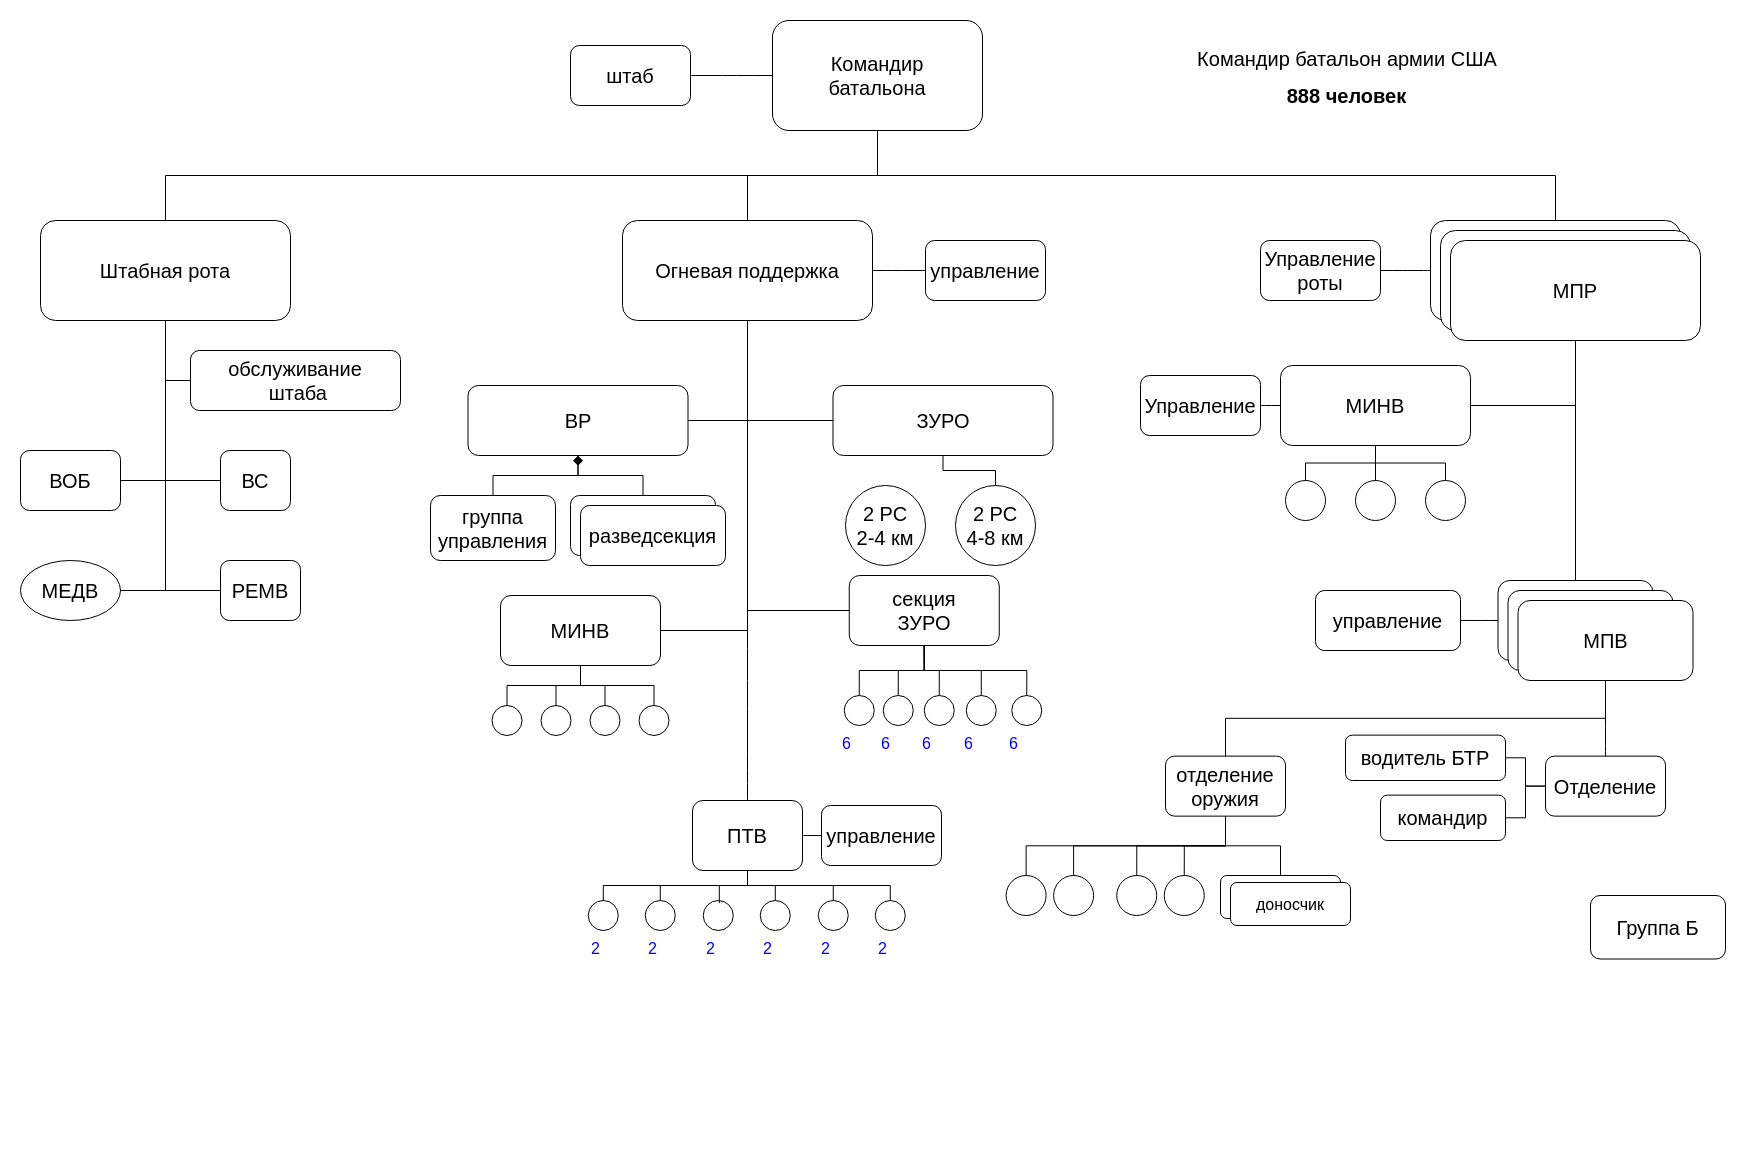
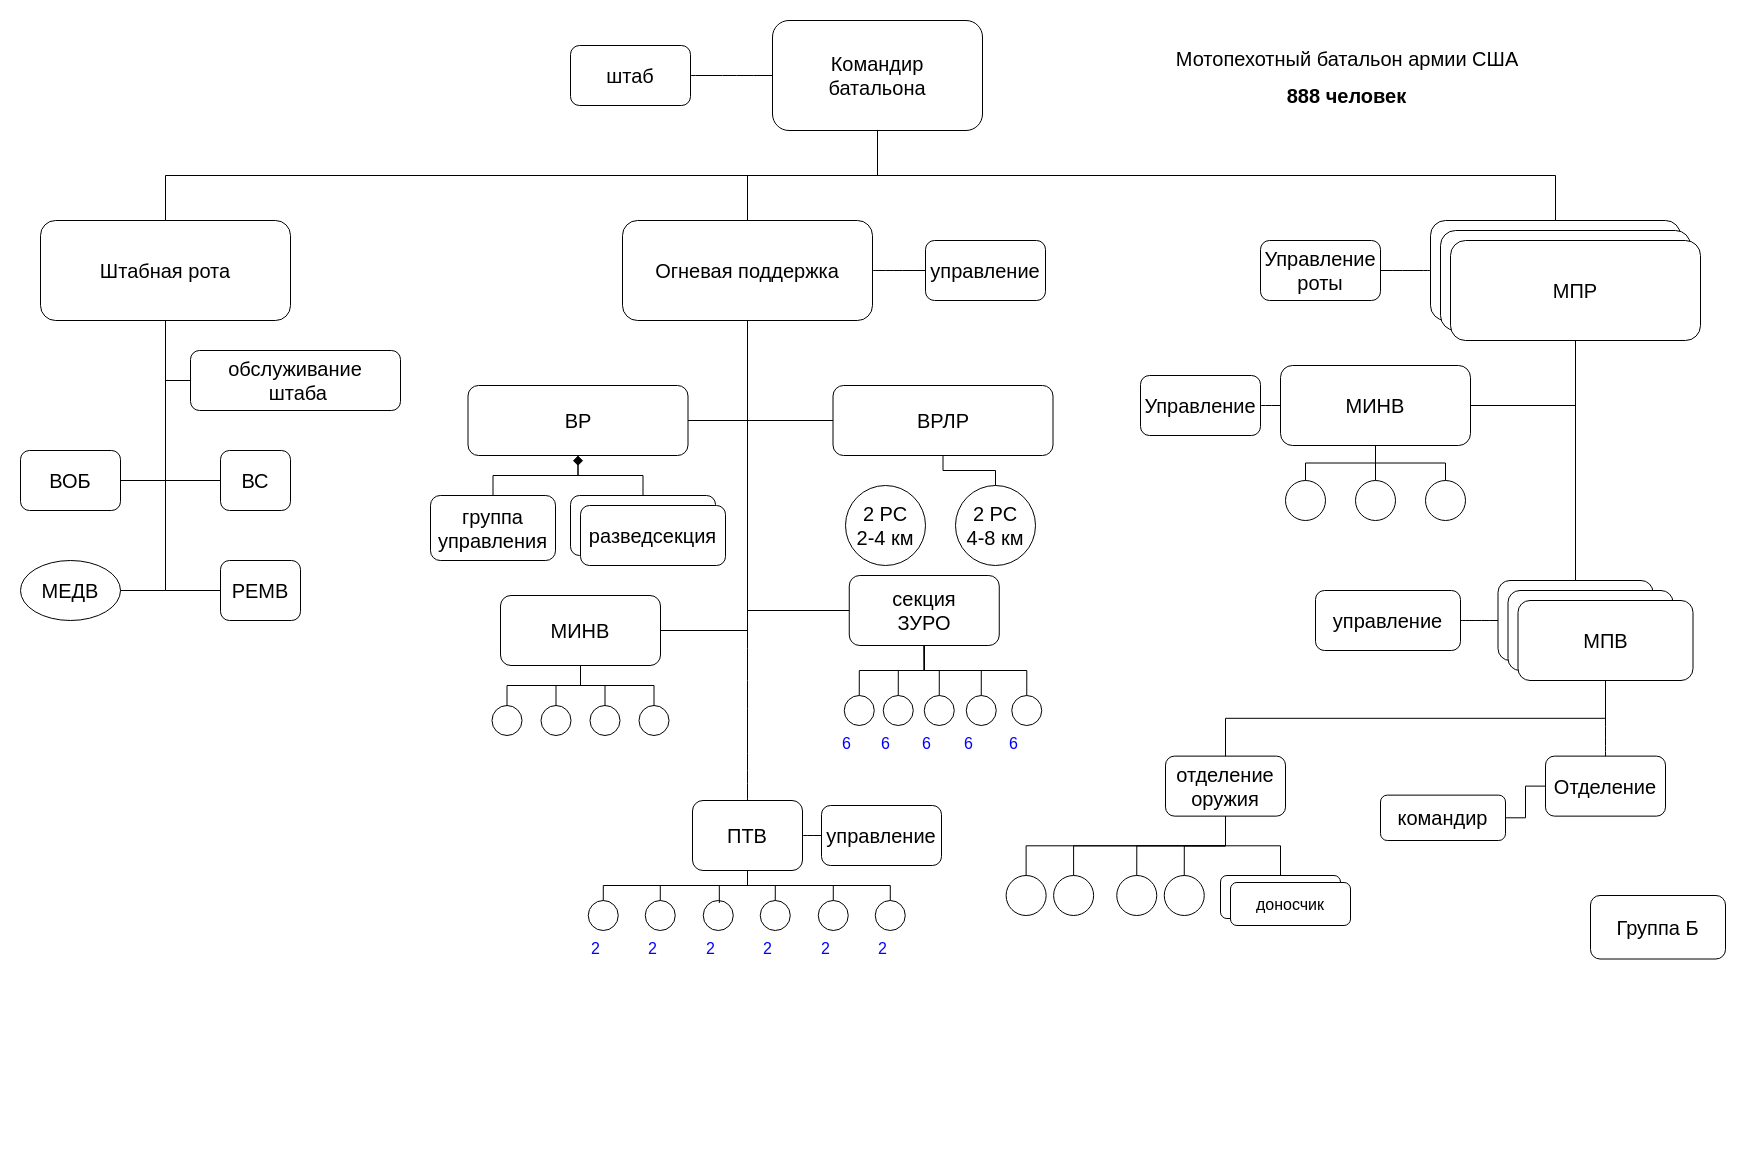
node "Командир батальон армии США": label "Командир батальон армии США" -> "Мотопехотный батальон армии США"
node "ЗУРО": label "ЗУРО" -> "ВРЛР"
node "водитель БТР": removed
edge "водитель БТР" -- "Отделение": removed
